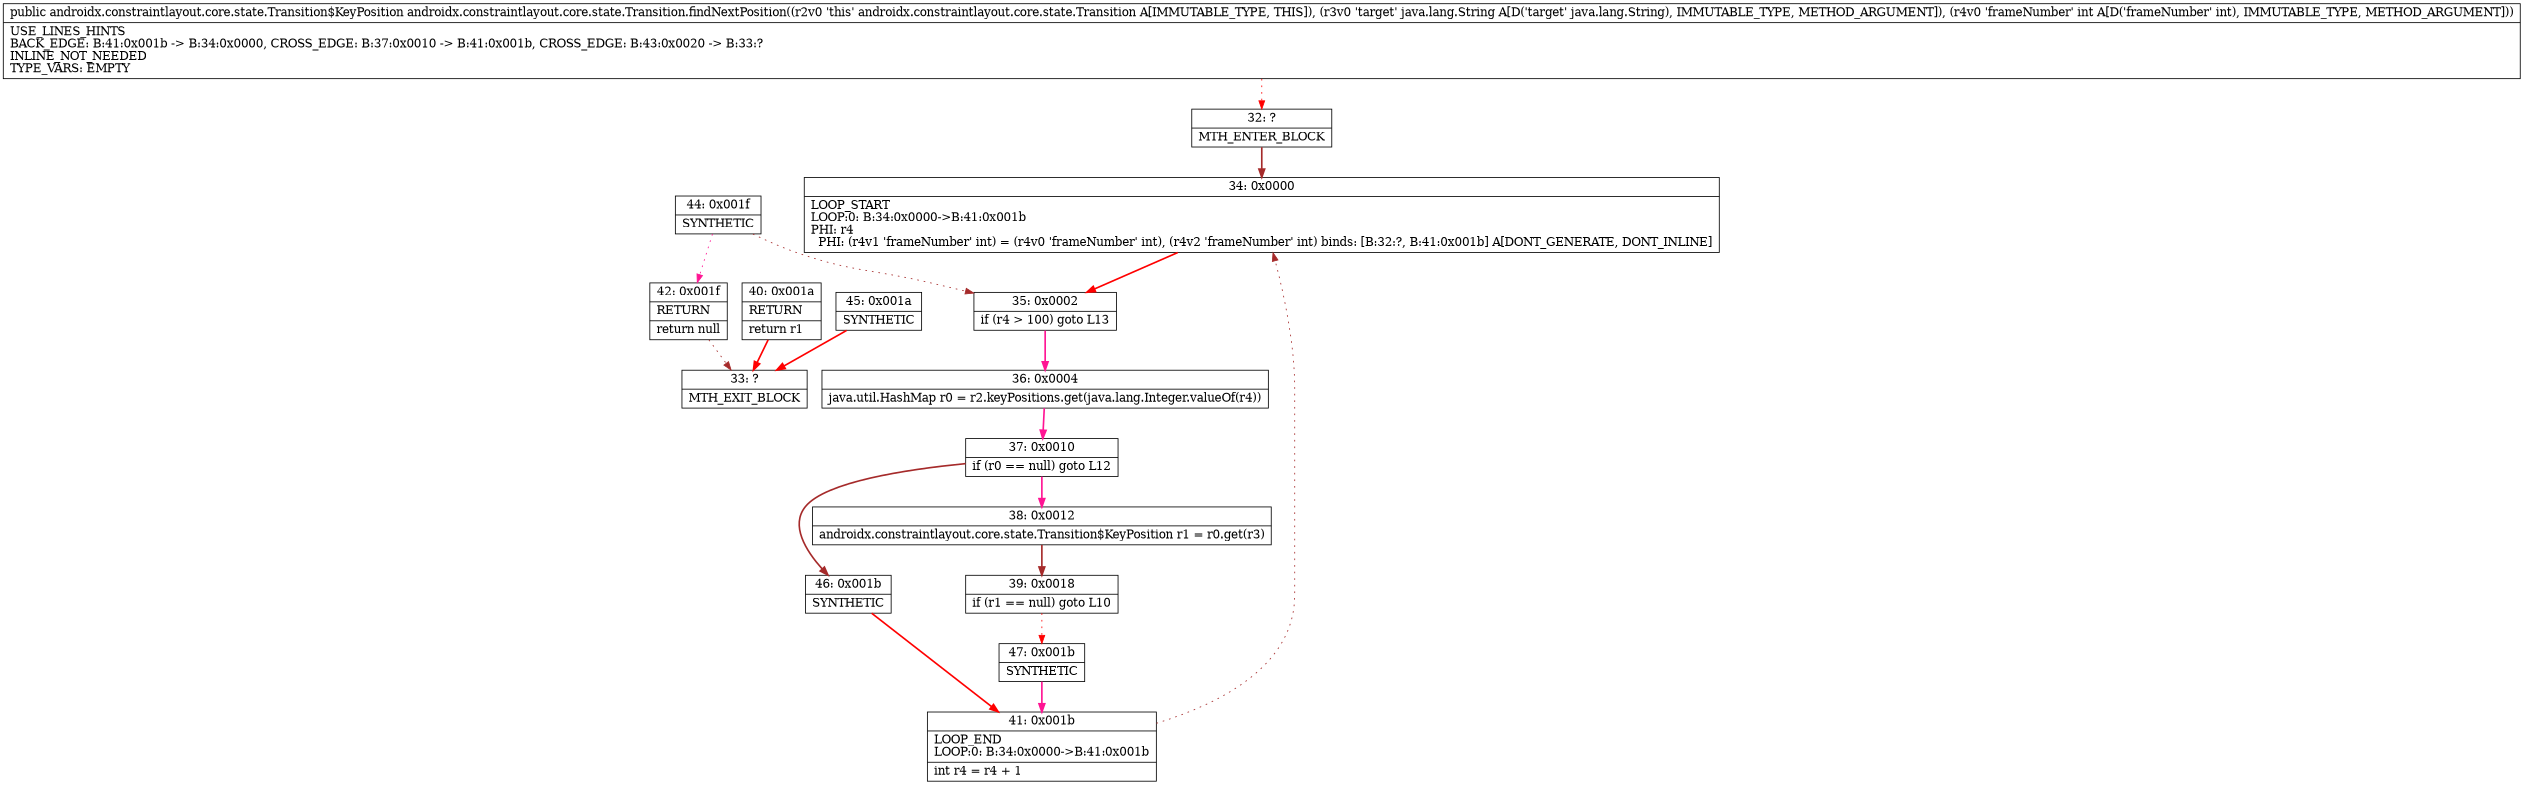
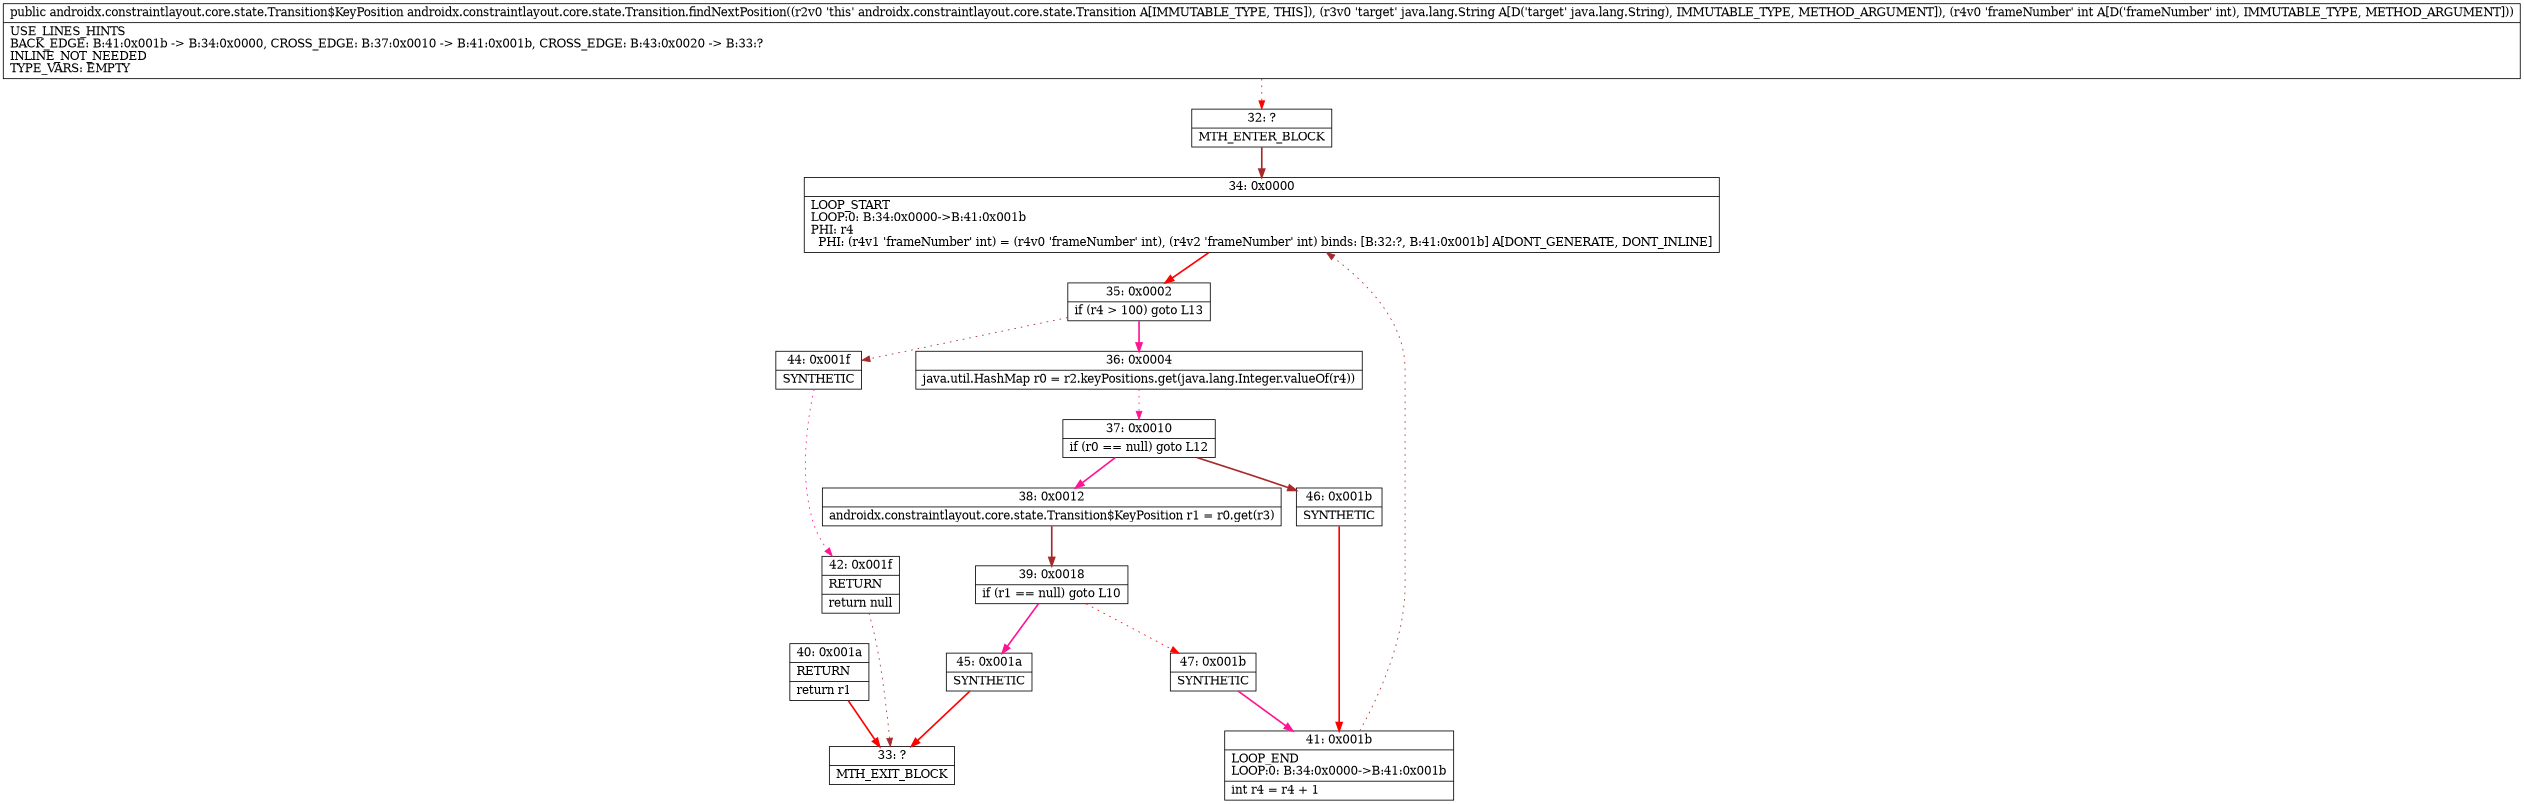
edge "44: 0x001f" -> "35: 0x0002": reversed
edge "36: 0x0004" -> "37: 0x0010": style bold -> dotted
edge "39: 0x0018" -> "45: 0x001a": added
